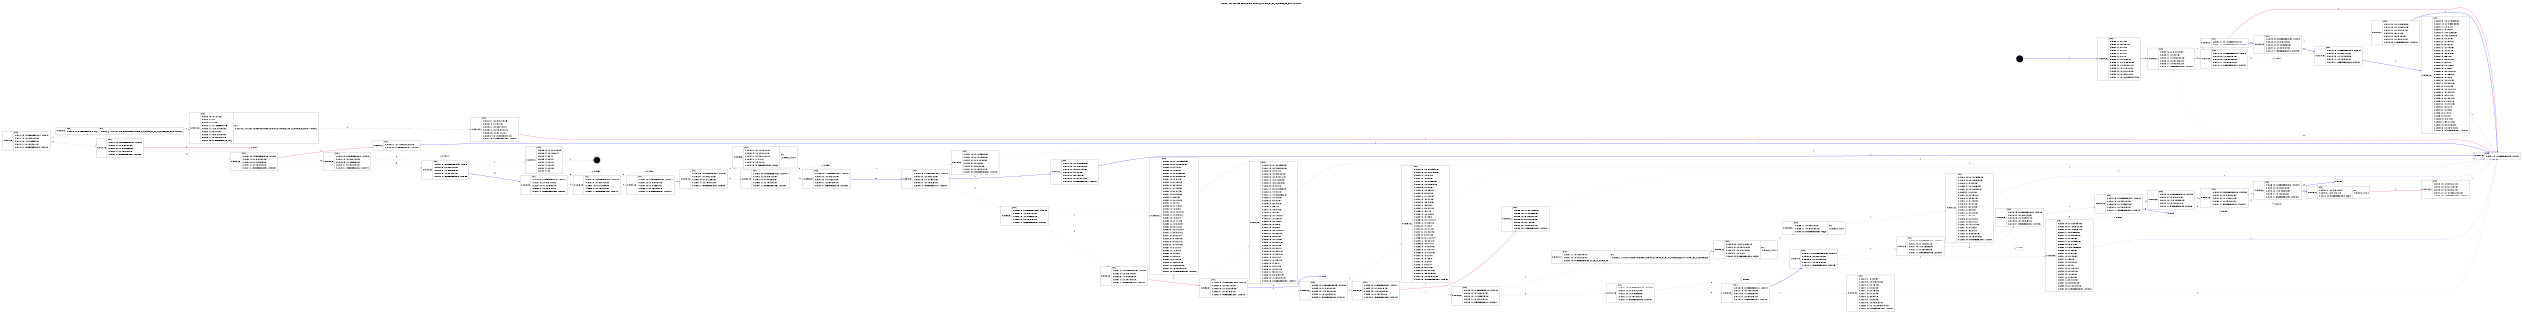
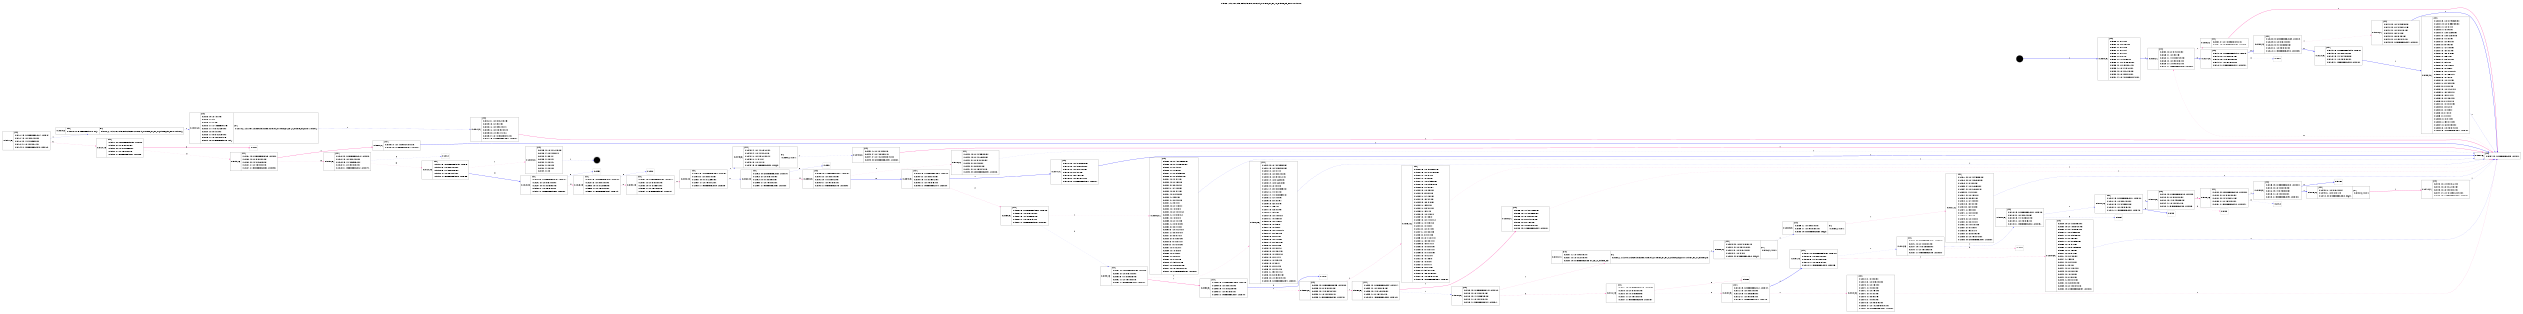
edge "0x401c8d [12]" -> "0x401430 [25]": now "0x401417 [25]" -> "0x401430 [25]"
node "0x4017ec [23]": added
